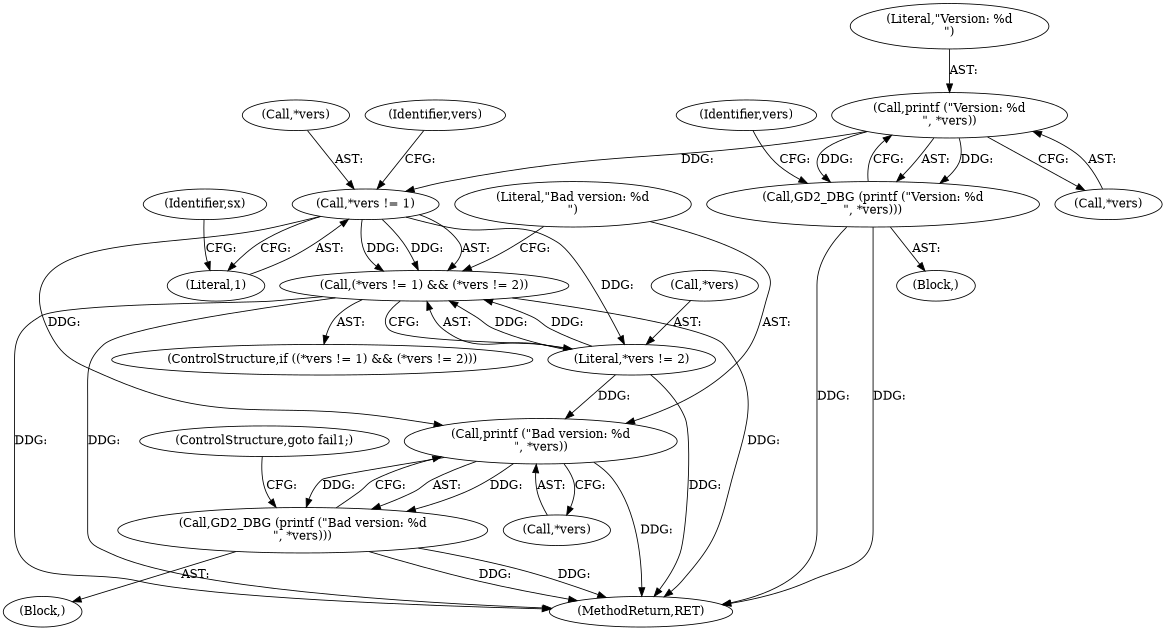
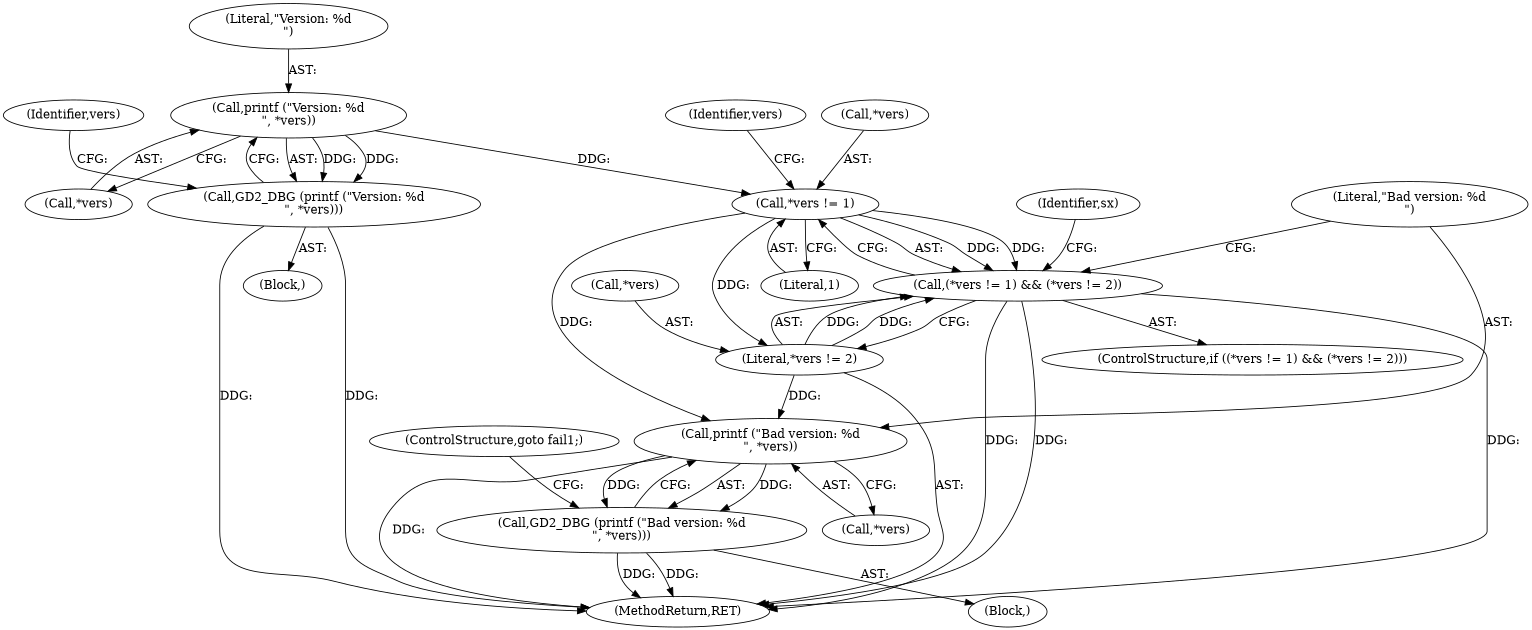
edge "(Identifier,sx)" -> "(Literal,1)": now "(Identifier,sx)" -> "(Call,(*vers != 1) && (*vers != 2))"
edge "(Call,(*vers != 1) && (*vers != 2))" -> "(Call,*vers != 1)": added, label "CFG:"
edge "(Literal,*vers != 2)" -> "(MethodReturn,RET)": label "DDG: " -> "AST: "
